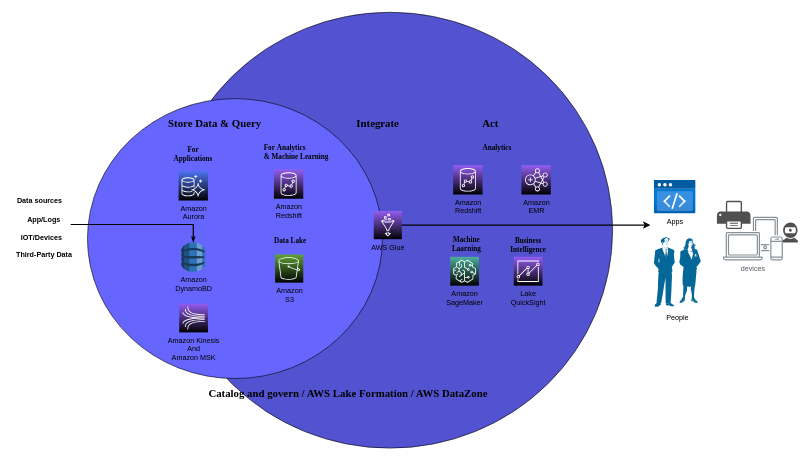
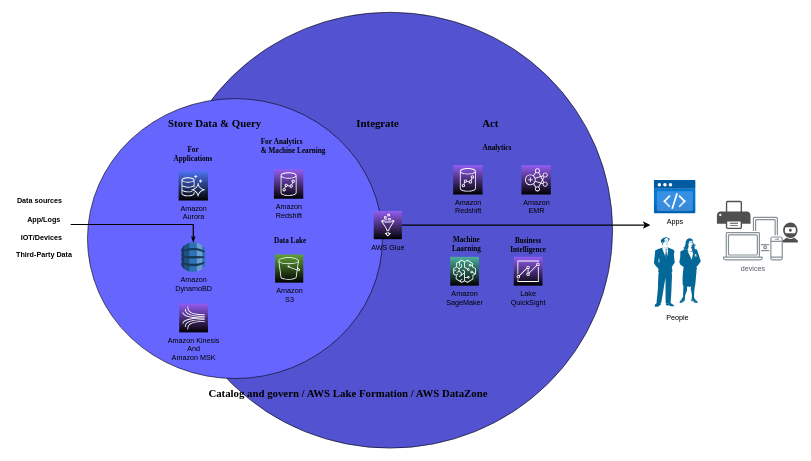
node "For Analytics & Machine Learning": moved (296, 153) -> (293, 147)
